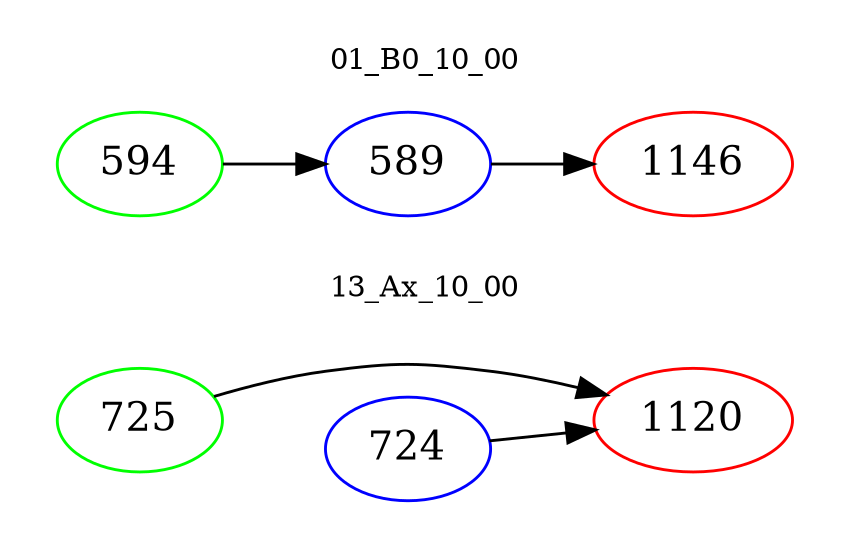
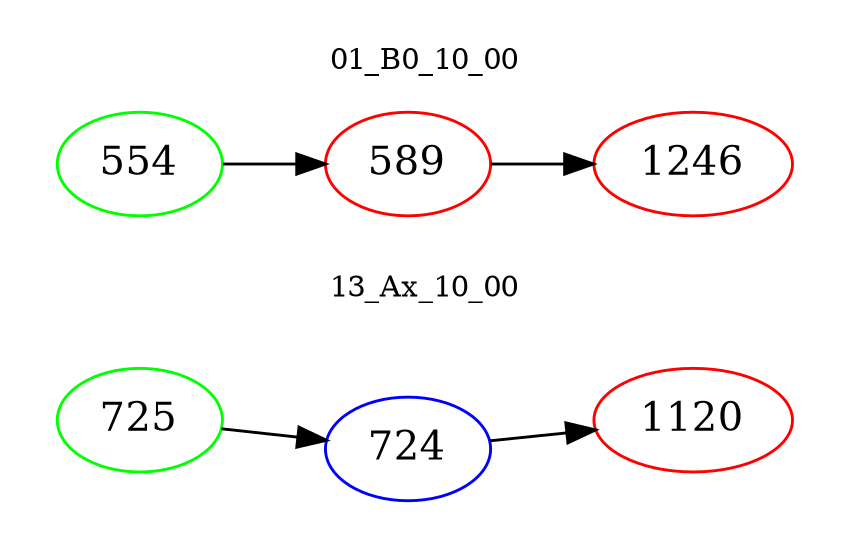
node "594": label "594" -> "554"
node "589": color blue -> red
node "1146": label "1146" -> "1246"
edge "725" -> "1120": now "725" -> "724"
